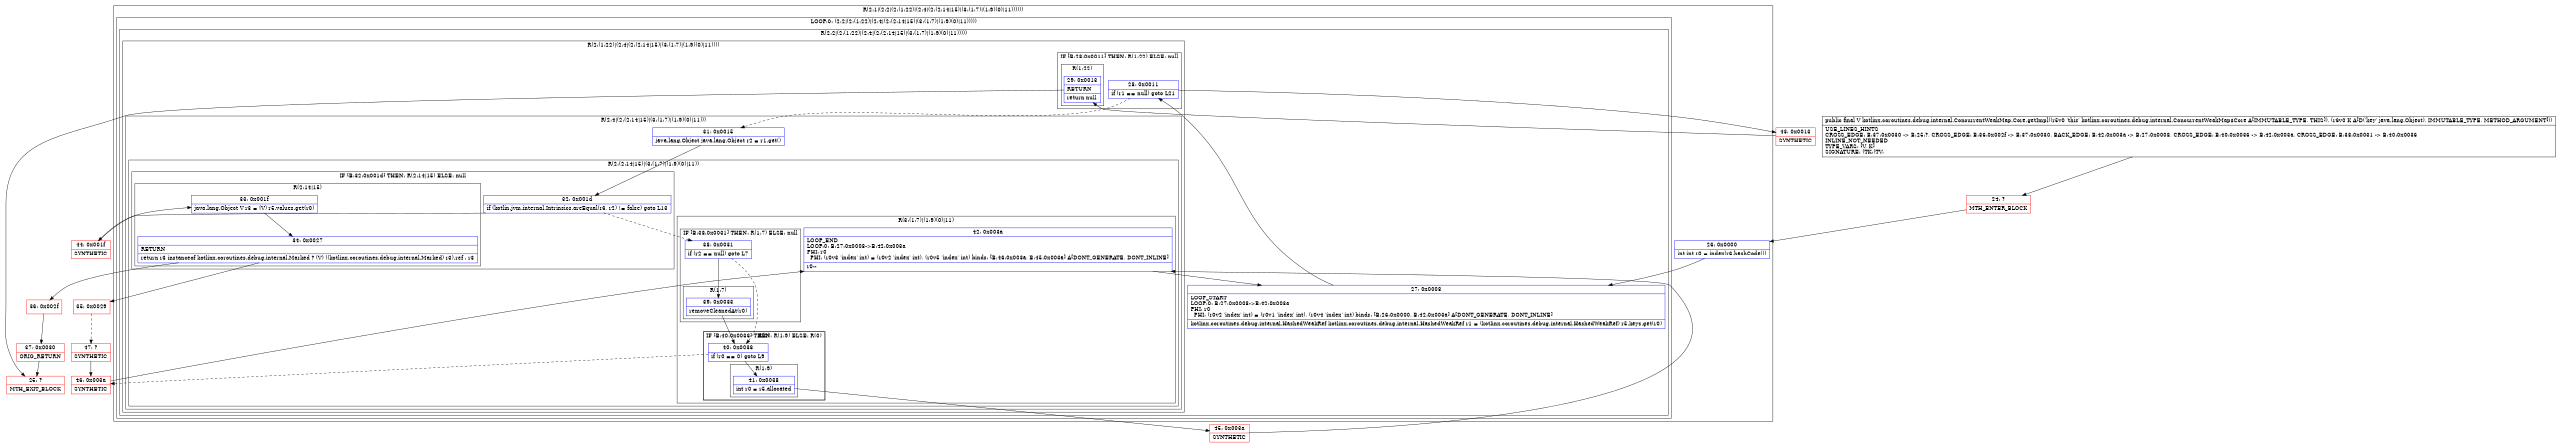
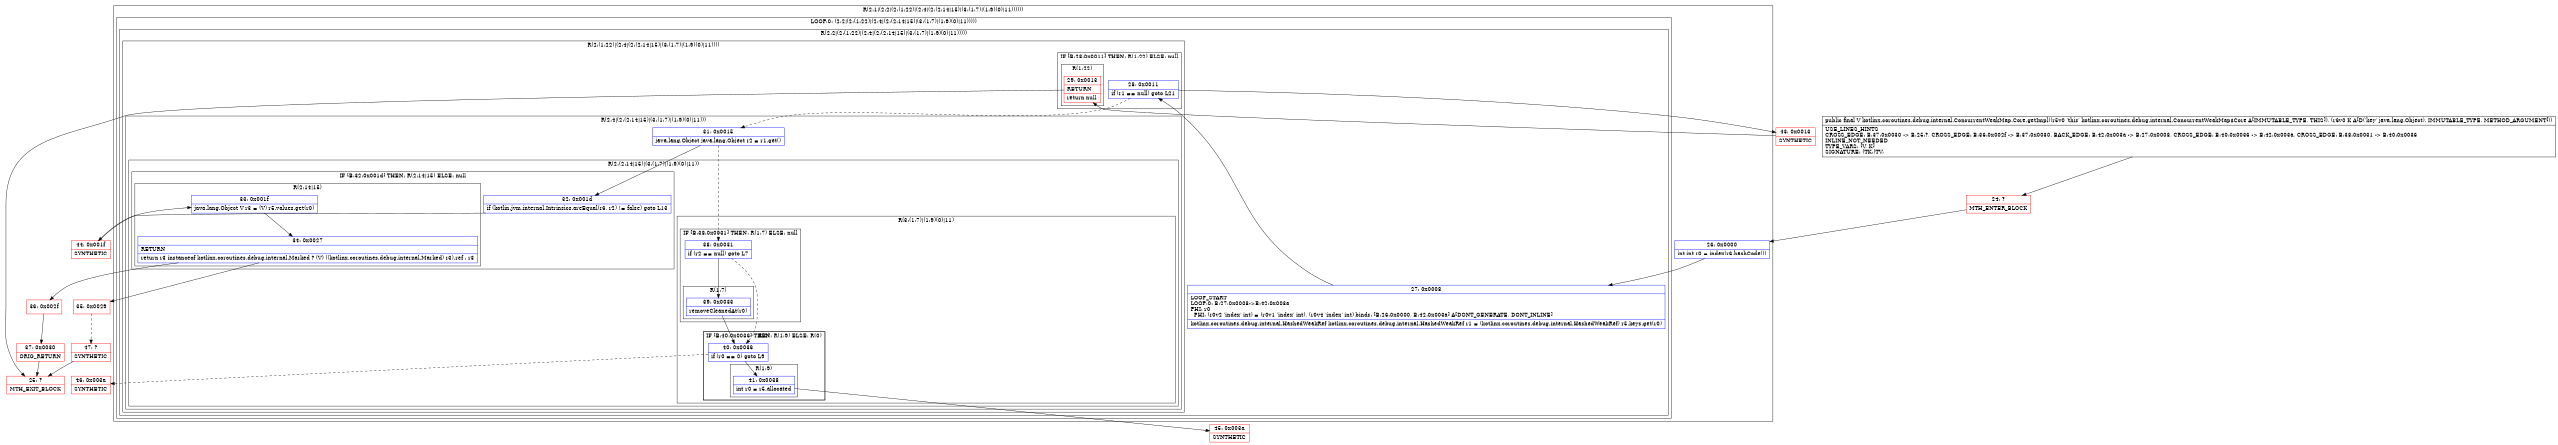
node "29: 0x0013": color blue -> red
edge "32: 0x001d" -> "38: 0x0031": now "31: 0x0015" -> "38: 0x0031"
node "42: 0x003a": removed
edge "47: ?" -> "46: 0x003a": now "47: ?" -> "25: ?"
